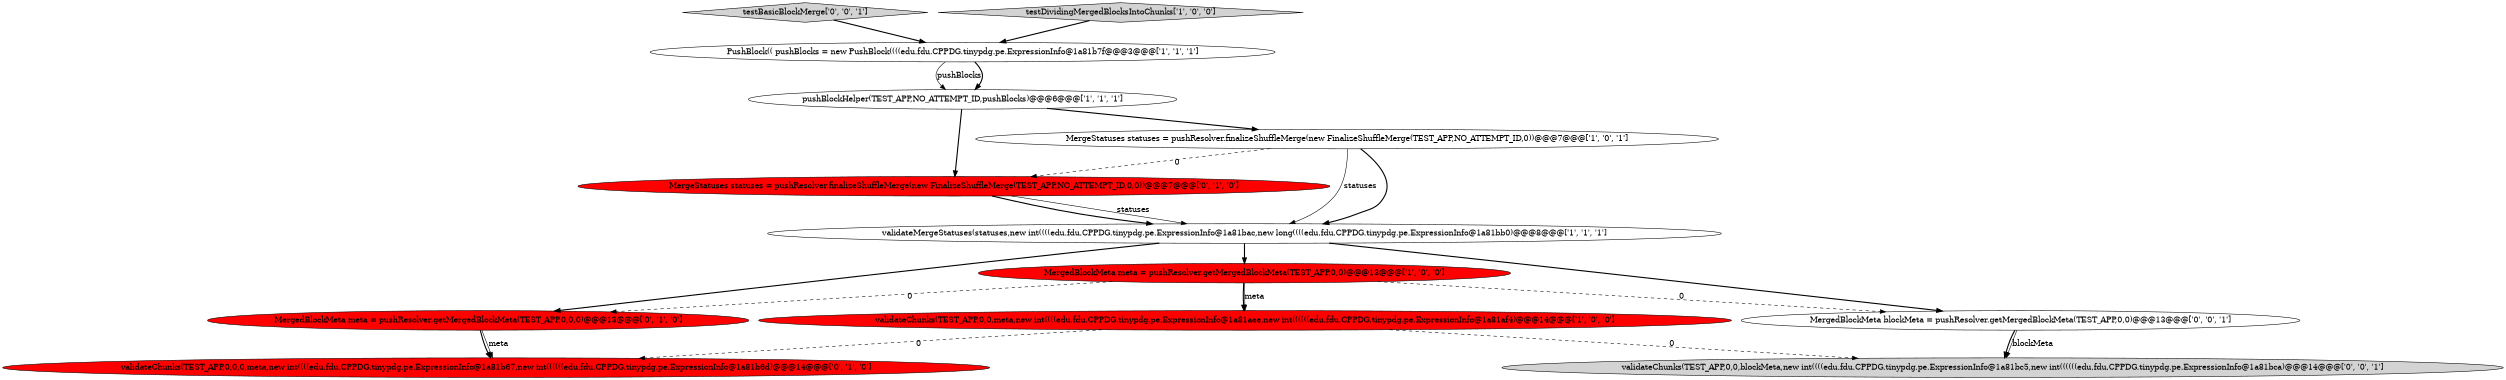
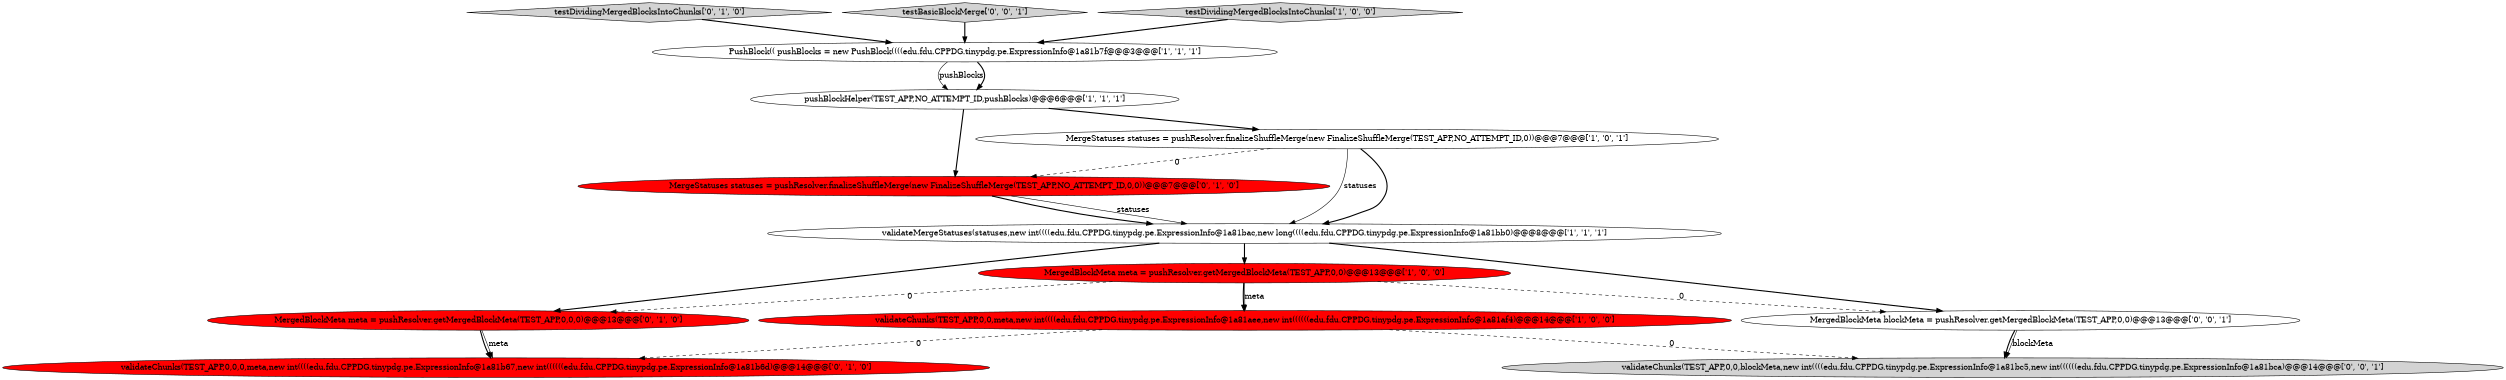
node "testDividingMergedBlocksIntoChunks['0', '1', '0']": added
